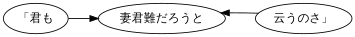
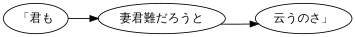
edge "云うのさ」" -> "妻君難だろうと": reversed
